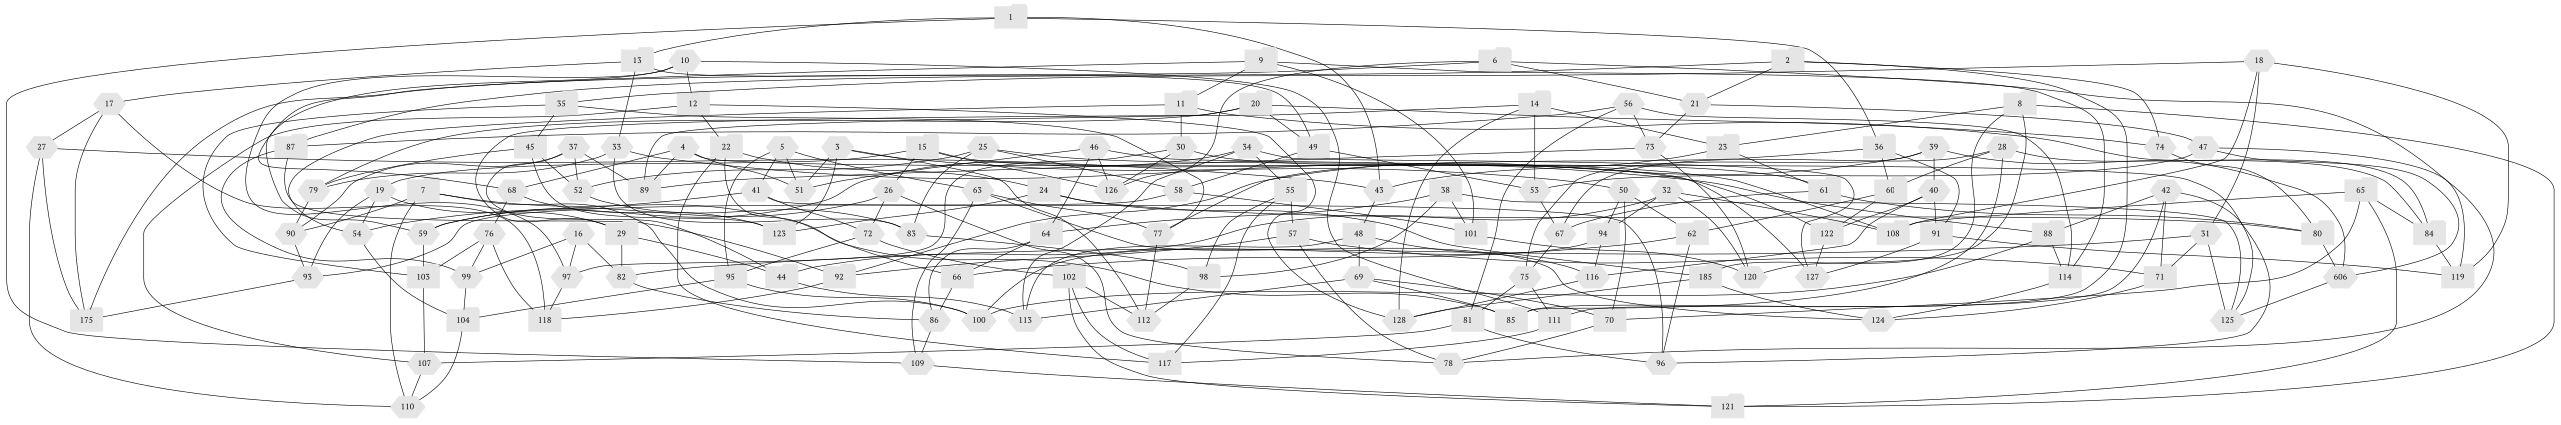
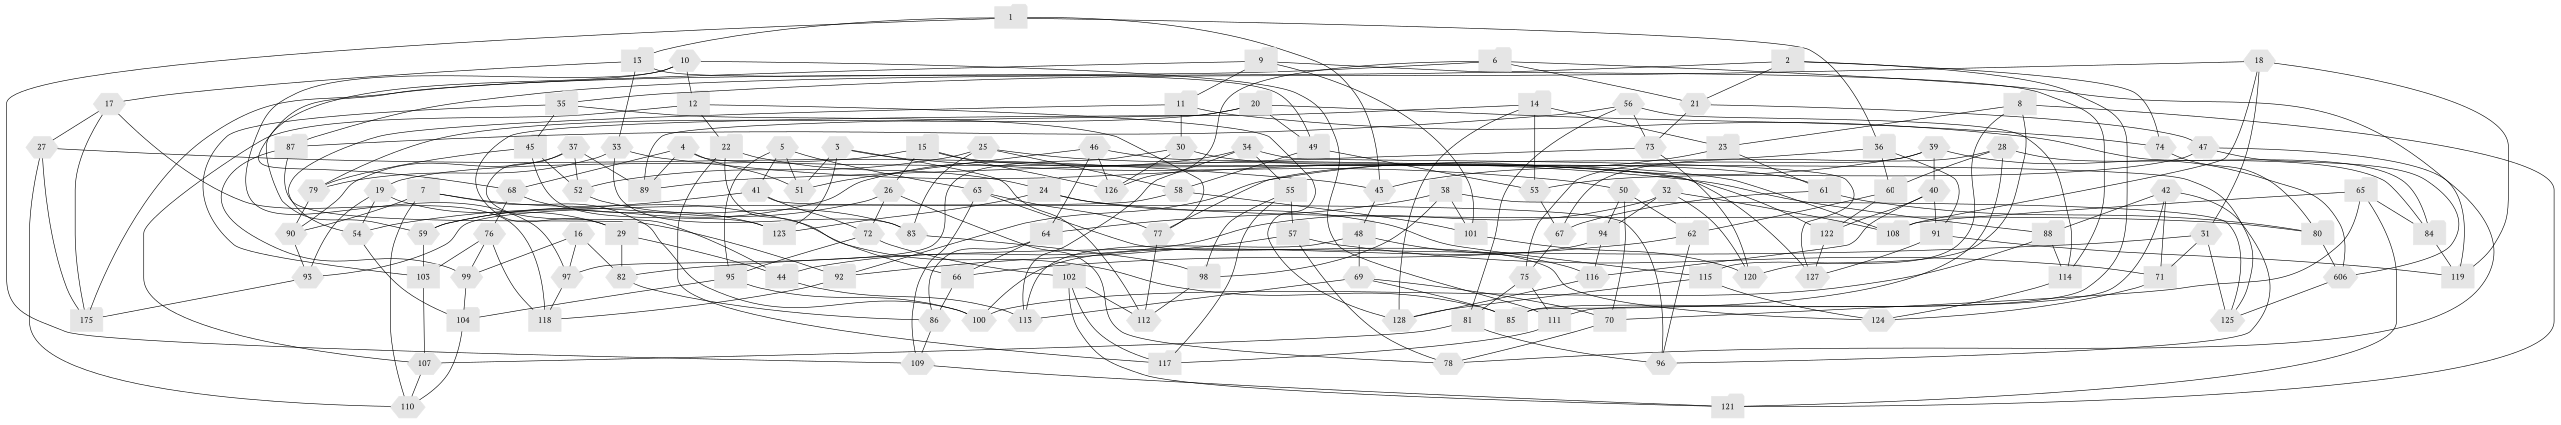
node "185": label "185" -> "115"
